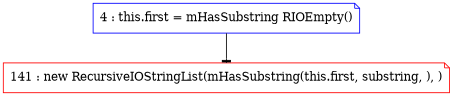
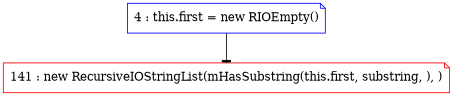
node "4 : this.first = mHasSubstring RIOEmpty()": label "4 : this.first = mHasSubstring RIOEmpty()" -> "4 : this.first = new RIOEmpty()"
